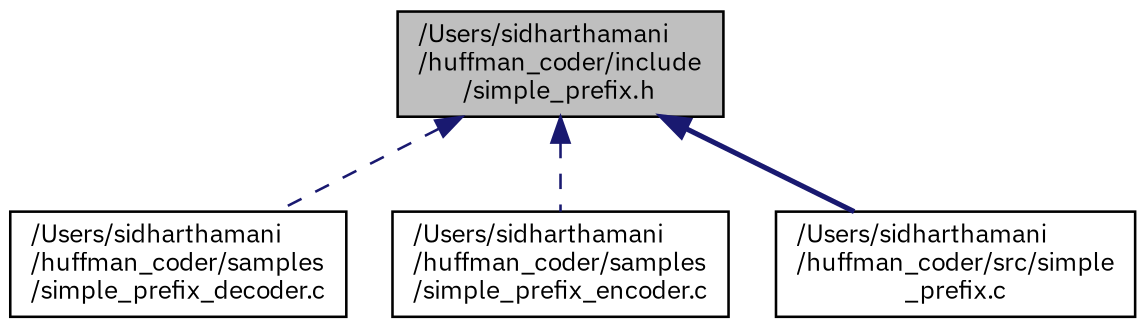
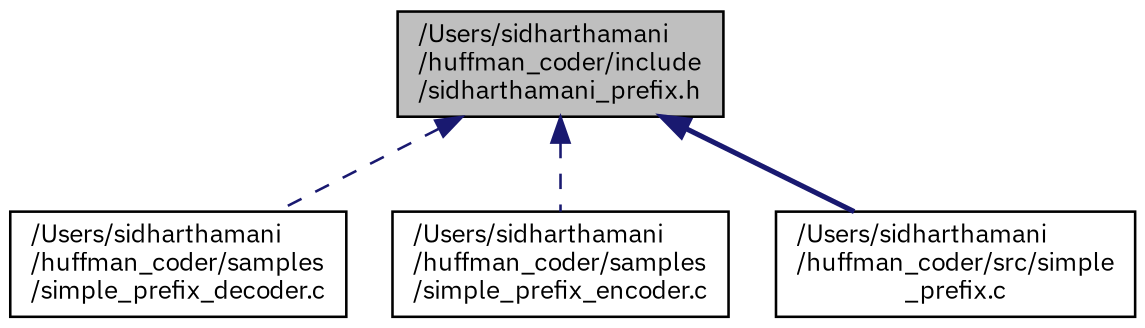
node "/Users/sidharthamani /huffman_coder/include /simple_prefix.h": label "/Users/sidharthamani /huffman_coder/include /simple_prefix.h" -> "/Users/sidharthamani /huffman_coder/include /sidharthamani_prefix.h"
